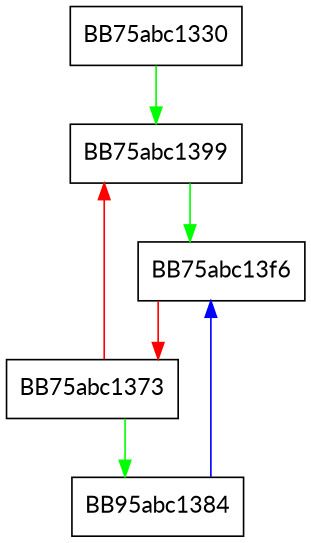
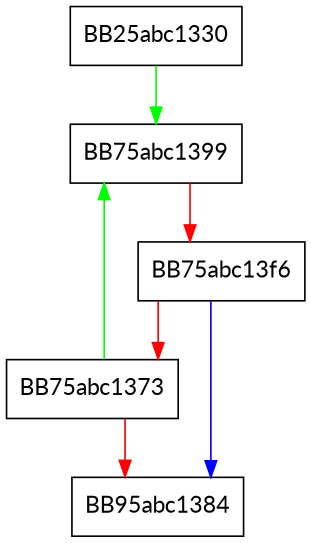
node "BB75abc1330": label "BB75abc1330" -> "BB25abc1330"
edge "BB75abc1399" -> "BB75abc13f6": color green -> red
edge "BB75abc1373" -> "BB75abc1399": color red -> green
edge "BB95abc1384" -> "BB75abc13f6": reversed
edge "BB75abc1373" -> "BB95abc1384": color green -> red
